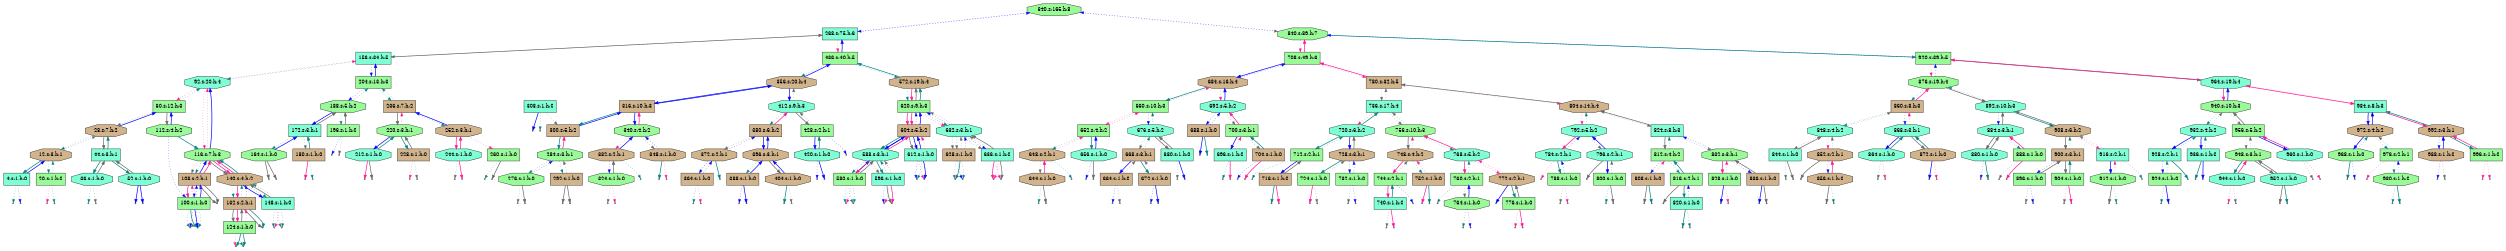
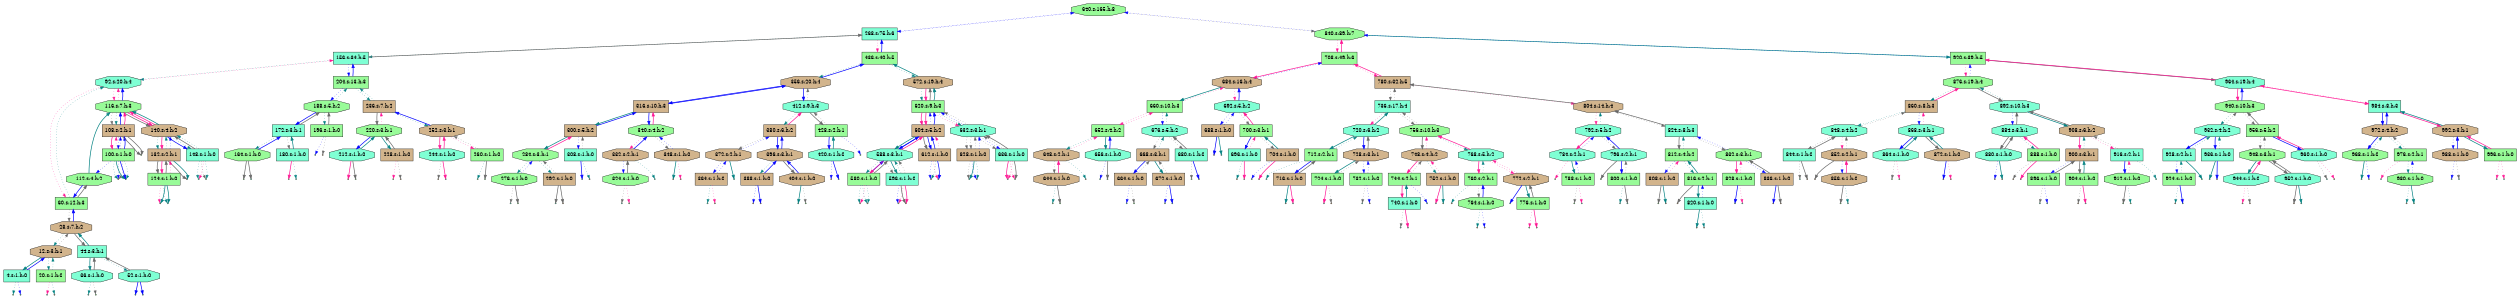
edge "708,s:49,h:6" -> "684,s:16,h:4": color blue -> deeppink
edge "300,s:5,h:2" -> "308,s:1,h:0": added
edge "908,s:6,h:2" -> "900,s:3,h:1": color gray40 -> deeppink
edge "676,s:5,h:2" -> "680,s:1,h:0": style bold -> dotted
edge "260,s:1,h:0" -> "252,s:3,h:1": added
node "180,s:1,h:0": fillcolor tan -> aquamarine
node "612,s:1,h:0": fillcolor aquamarine -> tan
edge "44,s:3,h:1" -> "52,s:1,h:0": style bold -> dotted
edge "112,s:4,h:2" -> "100,s:1,h:0": reversed
